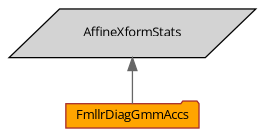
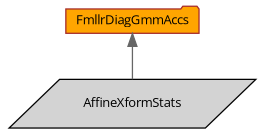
edge "FmllrDiagGmmAccs" -> "AffineXformStats": reversed
